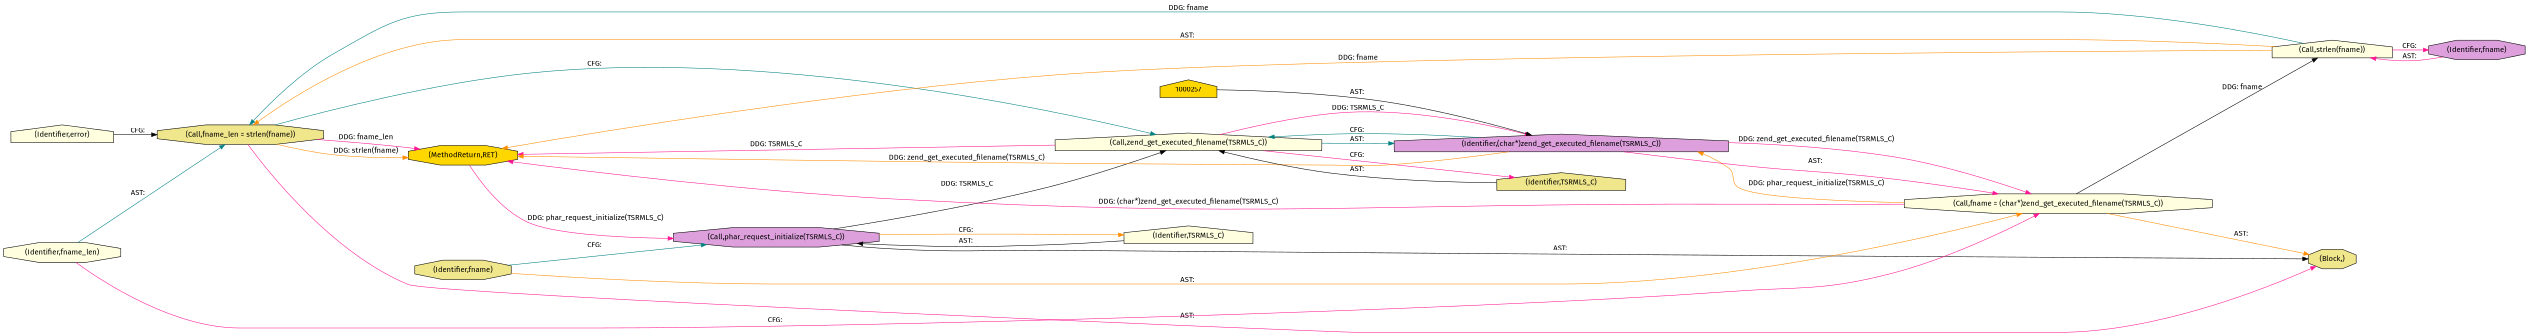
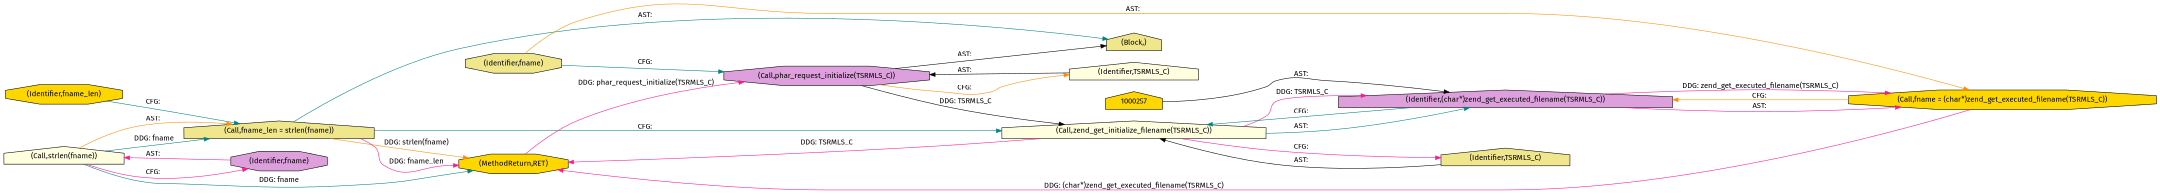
edge "(Call,strlen(fname))" -> "(MethodReturn,RET)": color darkorange -> teal
edge "(Call,fname = (char*)zend_get_executed_filename(TSRMLS_C))" -> "(Call,strlen(fname))": removed, label "DDG: fname"
node "(Identifier,error)": removed
node "(Call,fname_len = strlen(fname))": shape octagon -> house
node "(Call,zend_get_executed_filename(TSRMLS_C))": label "(Call,zend_get_executed_filename(TSRMLS_C))" -> "(Call,zend_get_initialize_filename(TSRMLS_C))"
edge "(Identifier,(char*)zend_get_executed_filename(TSRMLS_C))" -> "(MethodReturn,RET)": removed, label "DDG: zend_get_executed_filename(TSRMLS_C)"
edge "(Call,fname = (char*)zend_get_executed_filename(TSRMLS_C))" -> "(Identifier,(char*)zend_get_executed_filename(TSRMLS_C))": label "DDG: phar_request_initialize(TSRMLS_C)" -> "CFG: "
edge "(Identifier,fname_len)" -> "(Call,fname_len = strlen(fname))": label "AST: " -> "CFG: "
node "(Call,fname = (char*)zend_get_executed_filename(TSRMLS_C))": fillcolor lightyellow -> gold
edge "(Call,fname = (char*)zend_get_executed_filename(TSRMLS_C))" -> "(Block,)": removed, label "AST:"
node "(Identifier,fname_len)": fillcolor lightyellow -> gold
node "(Block,)": shape octagon -> house
edge "(Identifier,fname_len)" -> "(Call,fname = (char*)zend_get_executed_filename(TSRMLS_C))": removed, label "CFG:"
edge "(Call,fname_len = strlen(fname))" -> "(Block,)": color deeppink -> teal
